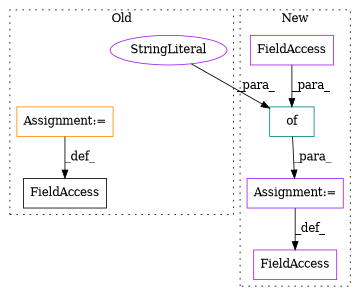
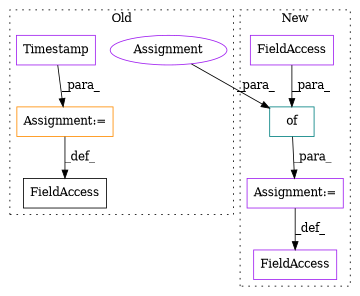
node "Timestamp": added
node "StringLiteral": label "StringLiteral" -> "Assignment"
